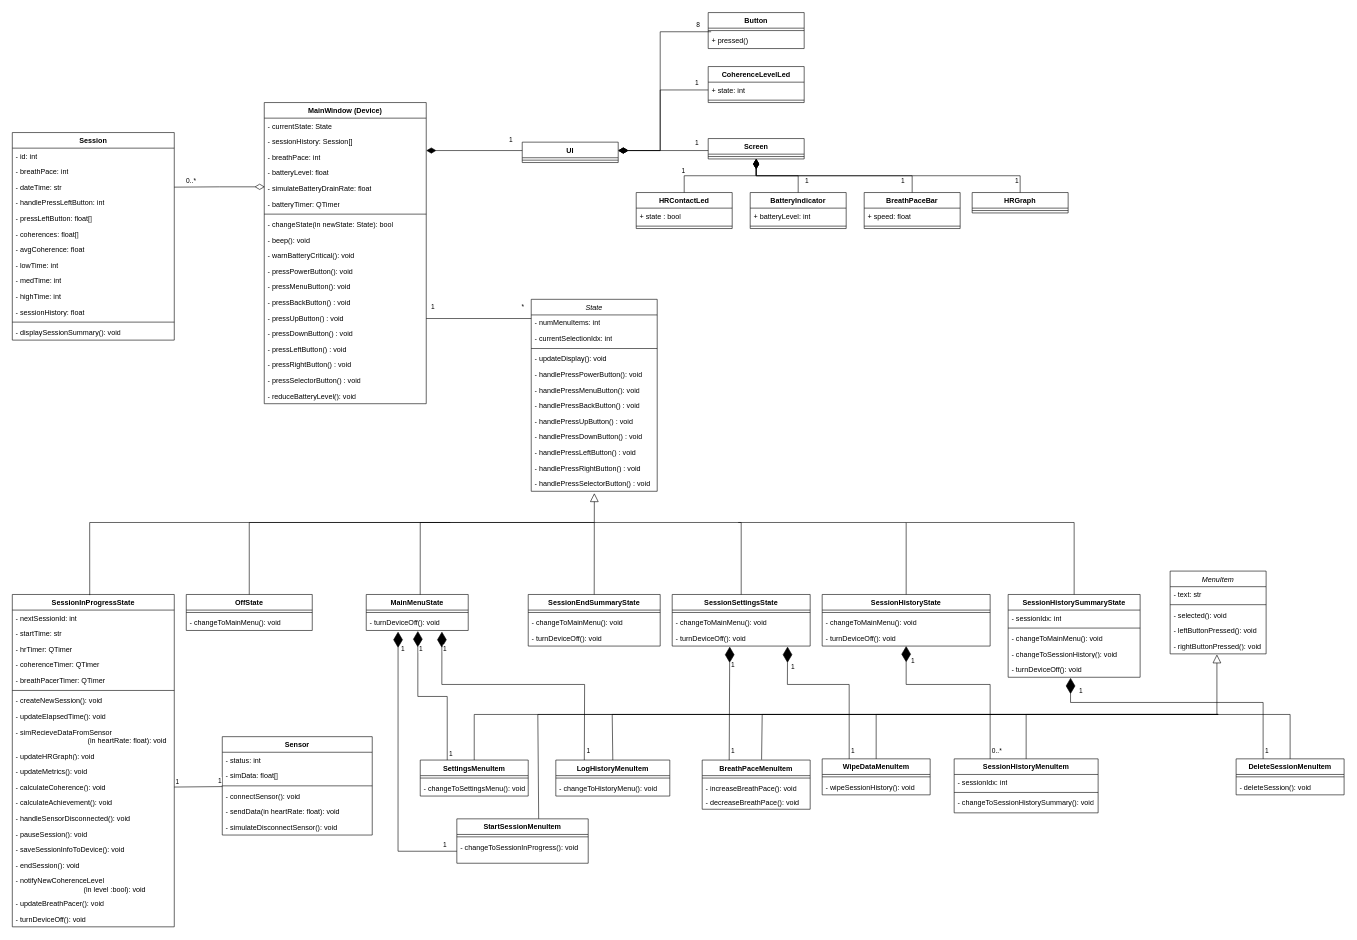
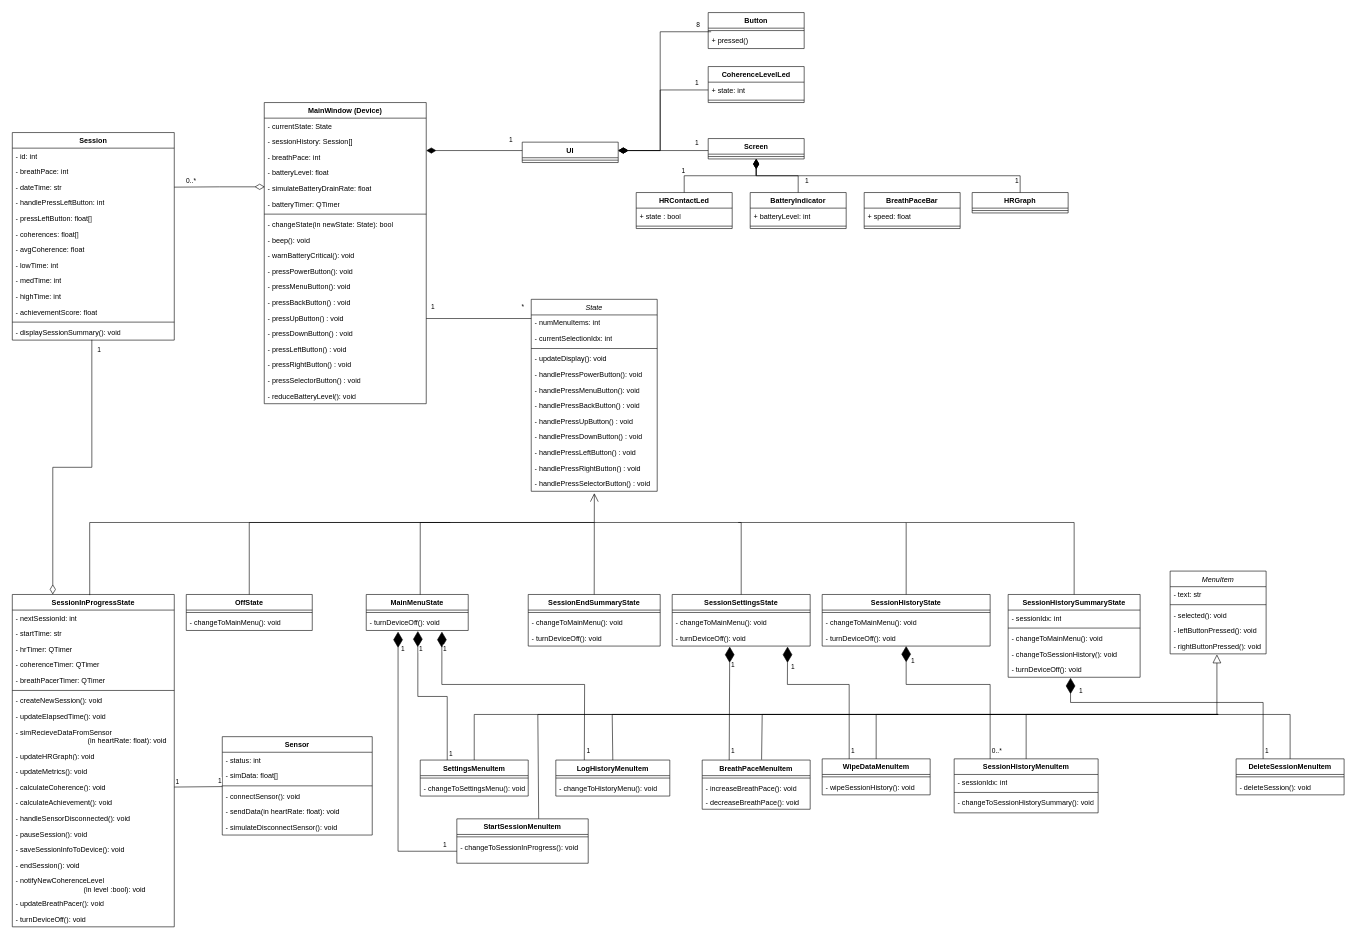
edge "BreathPaceBar" -> "Screen": removed, label "1"
node "- sessionHistory: float": label "- sessionHistory: float" -> "- achievementScore: float"
edge "- displaySessionSummary(): void" -> "SessionInProgressState": added, label "1"
edge "SessionEndSummaryState" -> "- handlePressSelectorButton() : void": arrowhead block -> open
